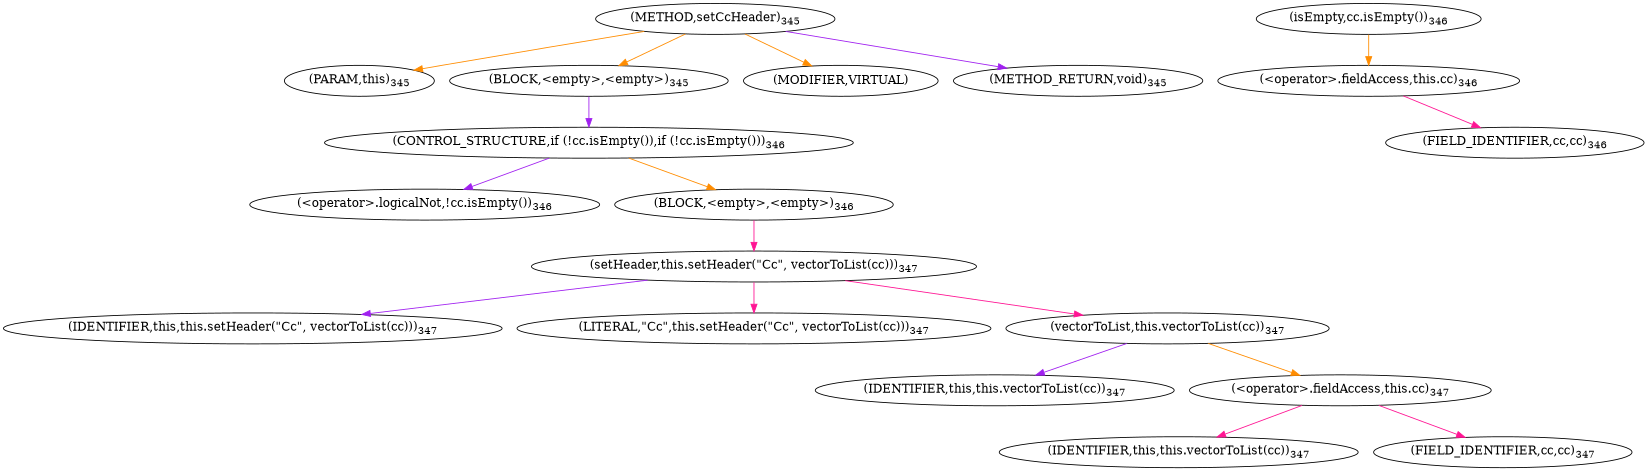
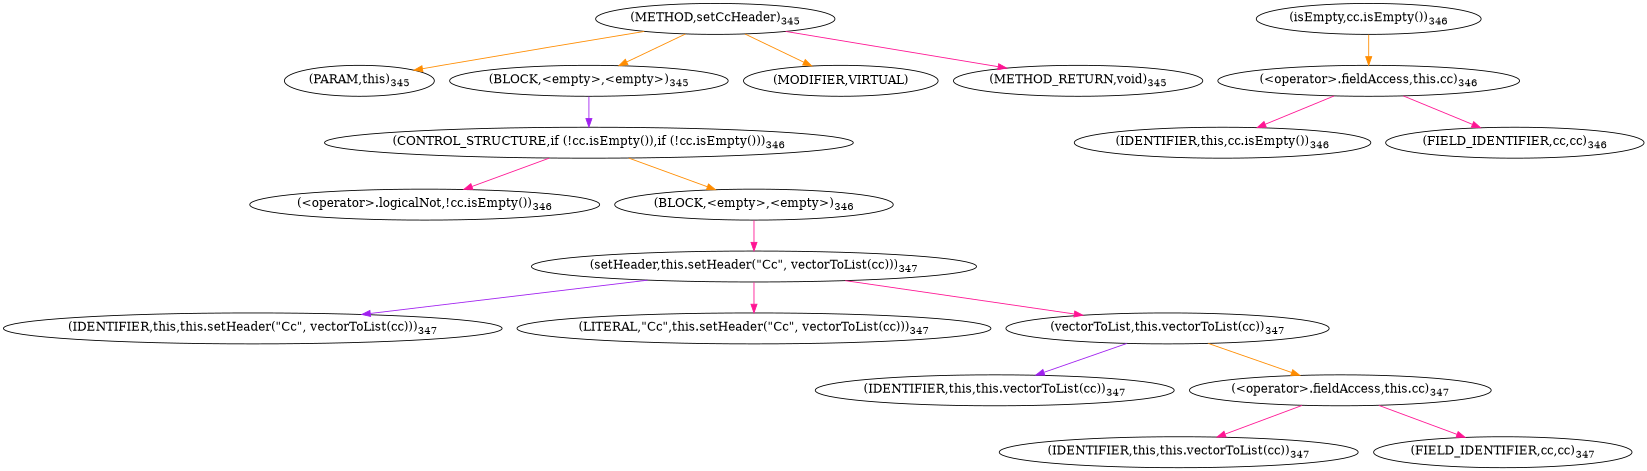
edge "(METHOD,setCcHeader)" -> "(METHOD_RETURN,void)": color purple -> deeppink
node "(IDENTIFIER,this,cc.isEmpty())": added
edge "(CONTROL_STRUCTURE,if (!cc.isEmpty()),if (!cc.isEmpty()))" -> "(<operator>.logicalNot,!cc.isEmpty())": color purple -> deeppink
